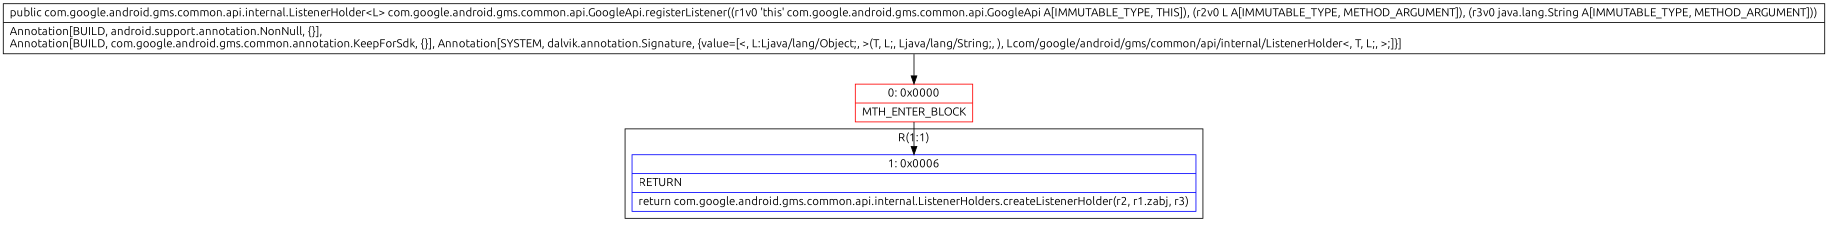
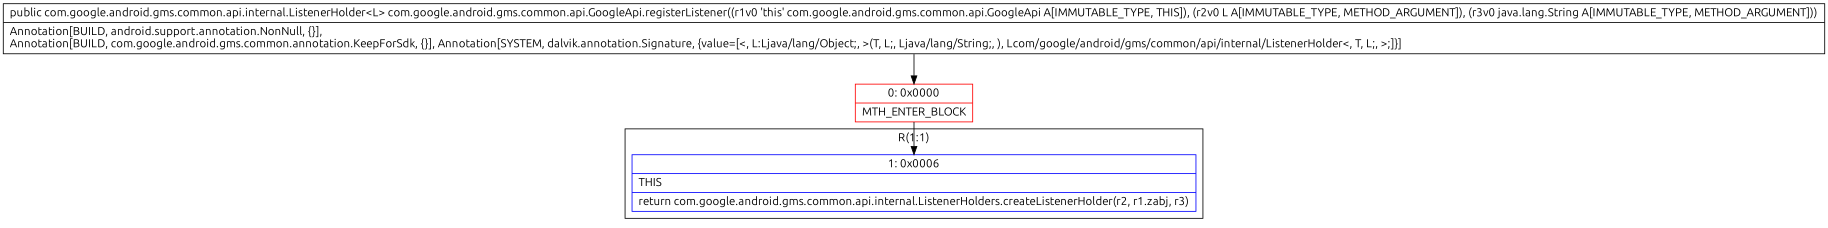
node "1: 0x0006": text "RETURN" -> "THIS"
